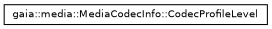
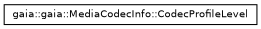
node "gaia::media::MediaCodecInfo::CodecProfileLevel": label "gaia::media::MediaCodecInfo::CodecProfileLevel" -> "gaia::gaia::MediaCodecInfo::CodecProfileLevel"
